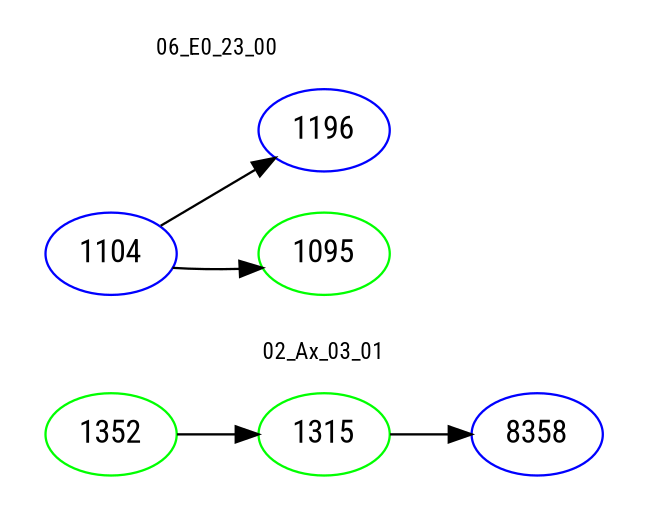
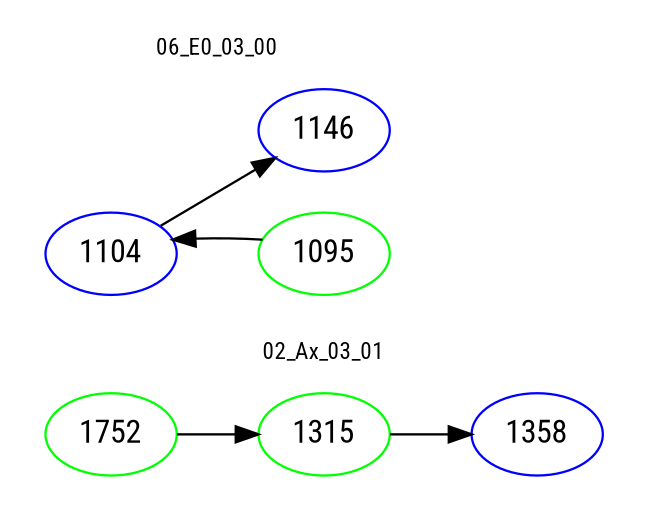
cluster "06_E0_23_00": label "06_E0_23_00" -> "06_E0_03_00"
node "1196": label "1196" -> "1146"
edge "1104" -> "1095": reversed
node "1352": label "1352" -> "1752"
node "8358": label "8358" -> "1358"
